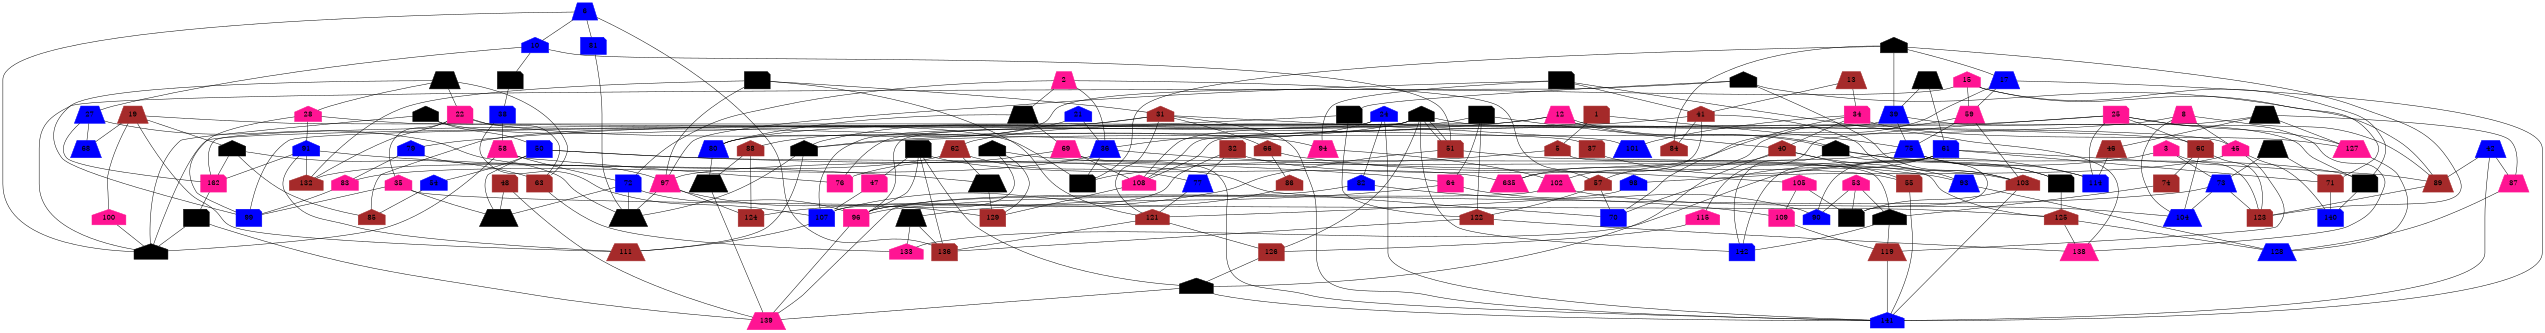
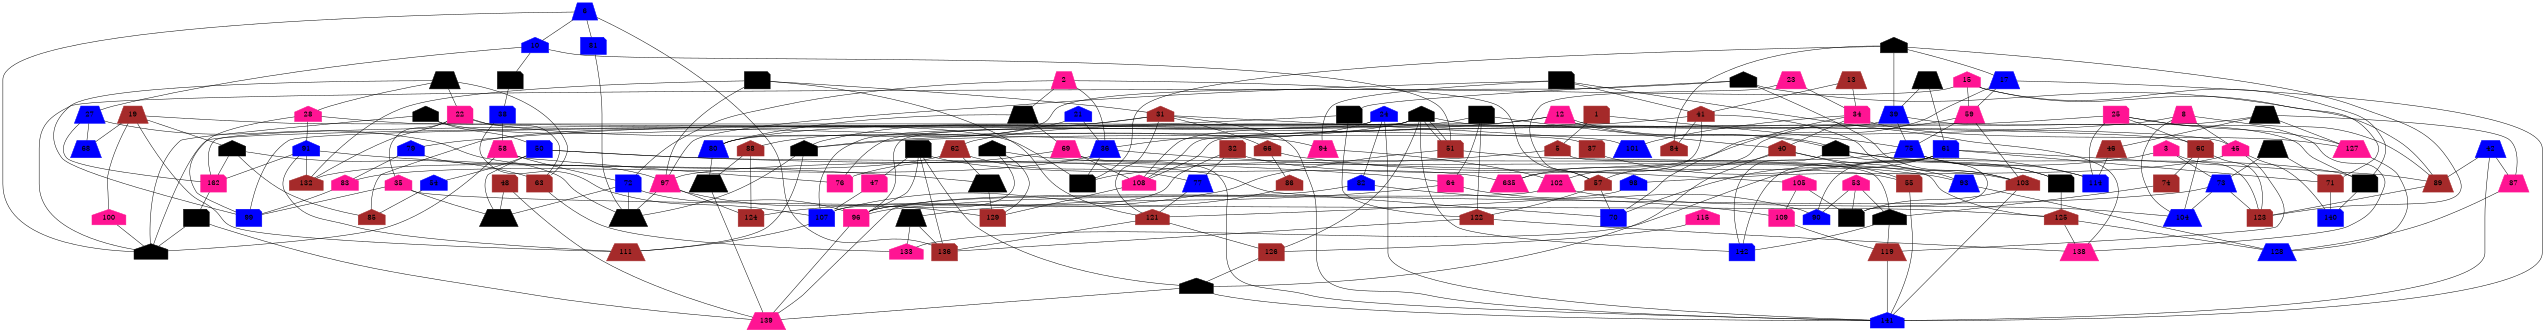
node "23": added
edge "25" -- "115": removed
